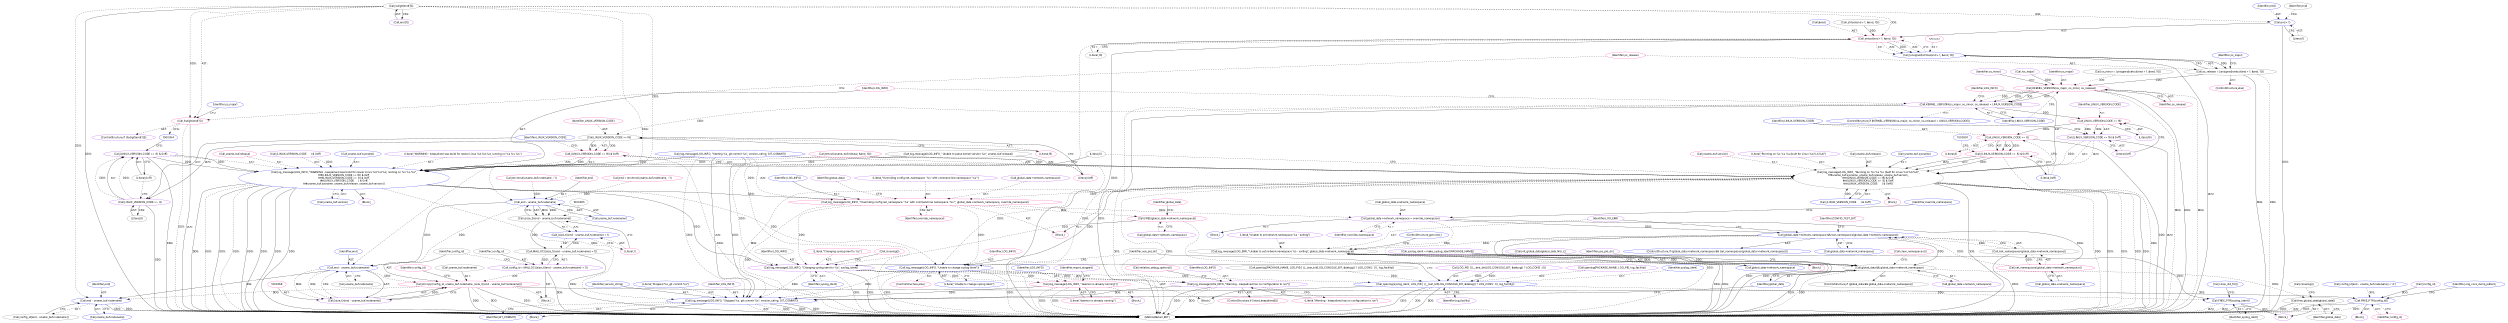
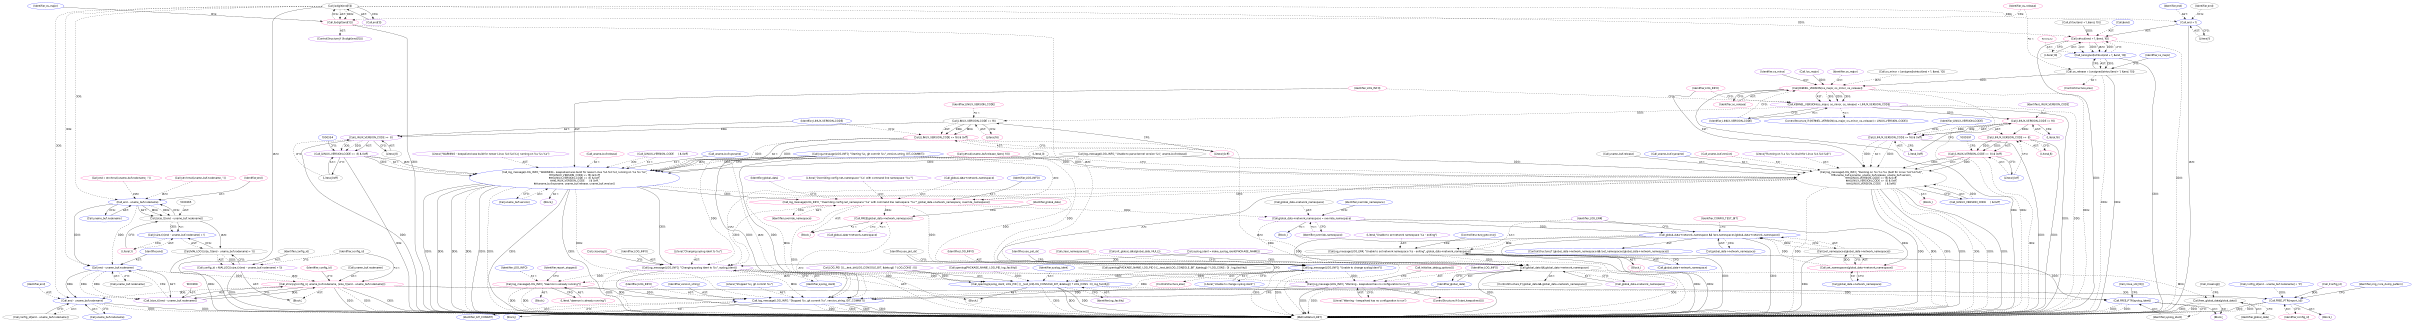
edge "(Call,!isdigit(end[1]))" -> "1000354": now "(Call,!isdigit(end[1]))" -> "(Call,isdigit(end[1]))"
node "(Call,FREE_PTR(config_id))": label "(Call,FREE_PTR(config_id))" -> "(Call,FREE_PTR(report_id))"
